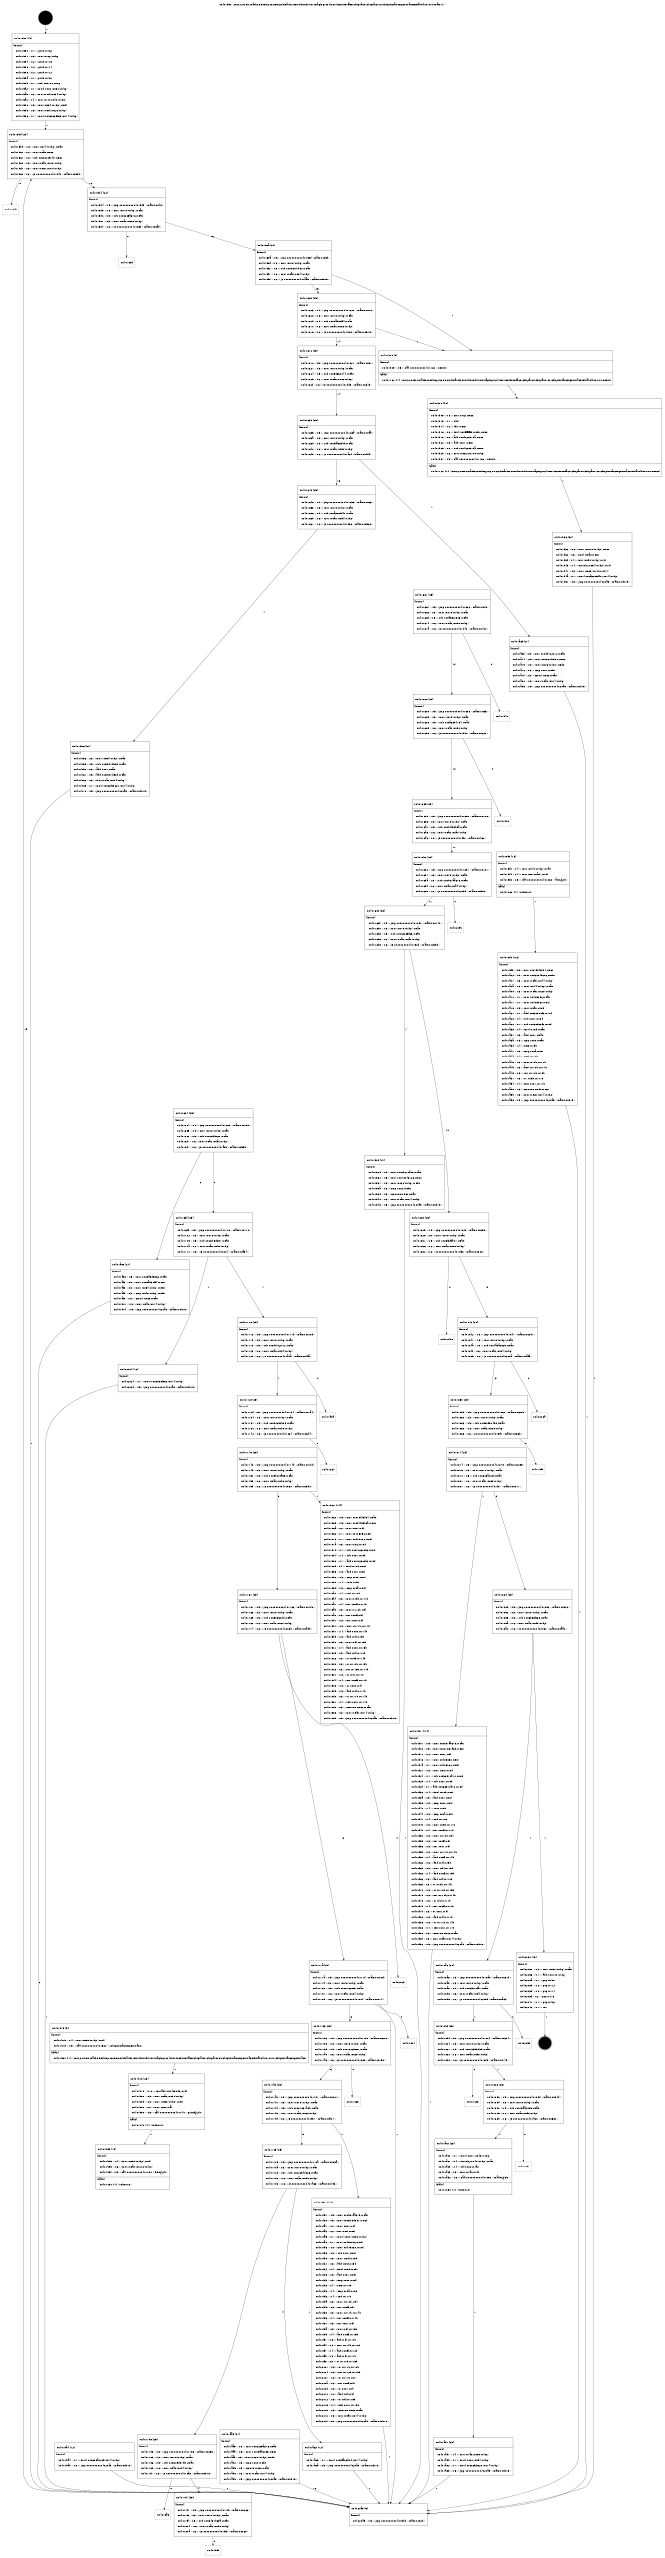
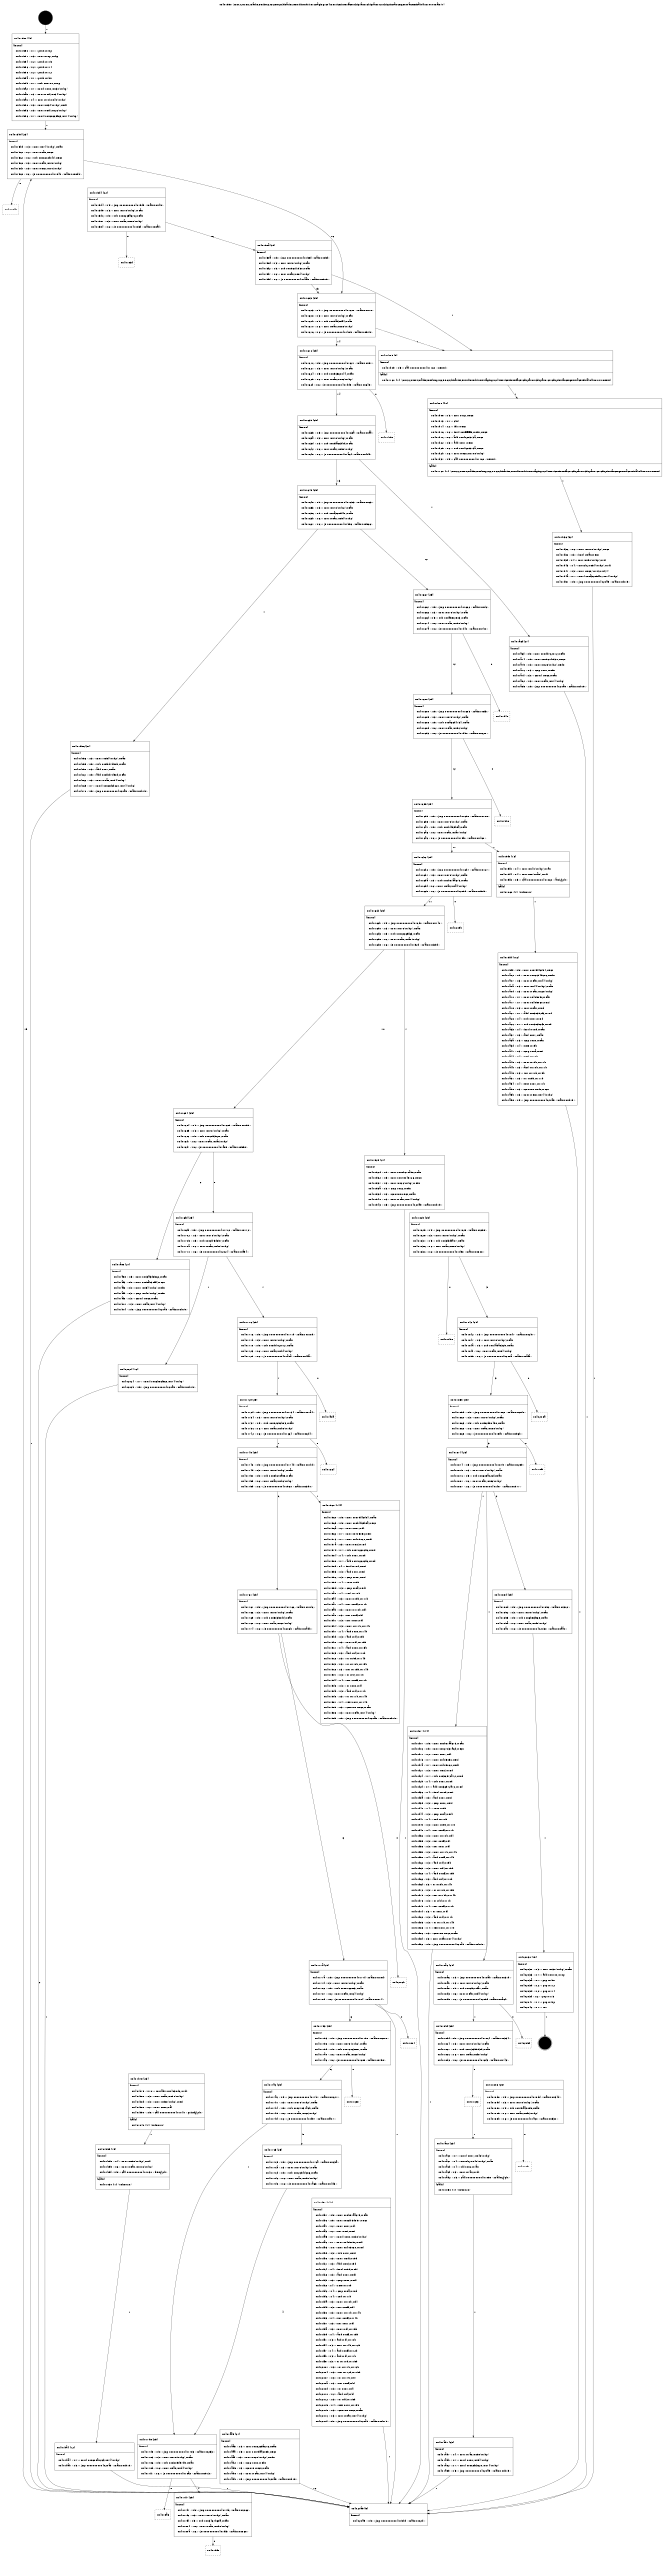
edge "0x4015bd [23]" -> "0x4015d4 [22]": now "0x4015bd [23]" -> "0x401603 [25]"
node "0x401bde": added
edge "0x40164e [25]" -> "0x401667 [25]": added, label "12"
edge "0x401699 [25]" -> "0x4019f0 [13]": added, label "1"
edge "0x4016cb [25]" -> "0x401829 [25]": now "0x4016cb [25]" -> "0x4016e4 [25]"
edge "0x40172f [25]" -> "0x401748 [25]": added, label "7"
edge "0x40185b [25]" -> "0x401874 [25]": added, label "3"
edge "0x40188d [25]" -> "0x4018a6 [25]": now "0x401874 [25]" -> "0x4018a6 [25]"
node "0x401b75 [9]": removed
edge "0x4018bf [25]" -> "0x4018d8 [25]": removed, label "1"
edge "0x4018d8 [25]" -> "0x401ac0 [23]": now "0x401cd3" -> "0x401ac0 [23]"
edge "0x4017ac [25]" -> "0x401f97 [141]": now "0x4017ac [25]" -> "0x4017de [25]"
edge "0x401b95 [15]" -> "0x401ba4 [12]": added, label "1"
node "0x401a63 [12]": removed
